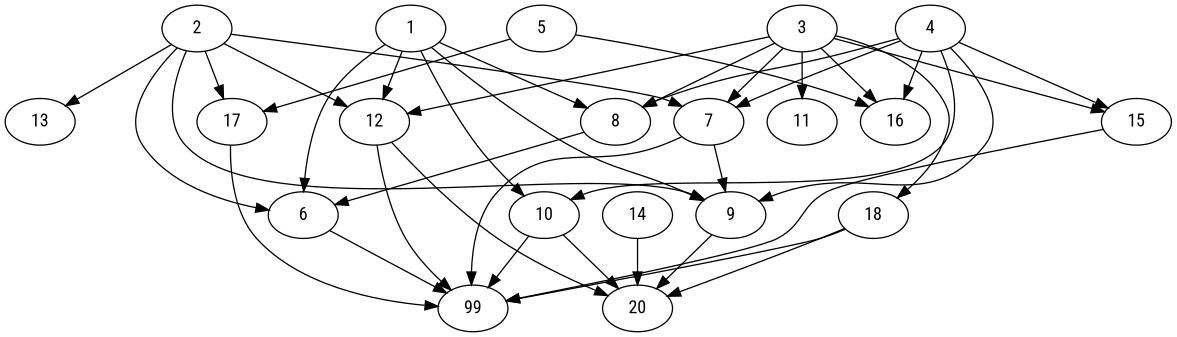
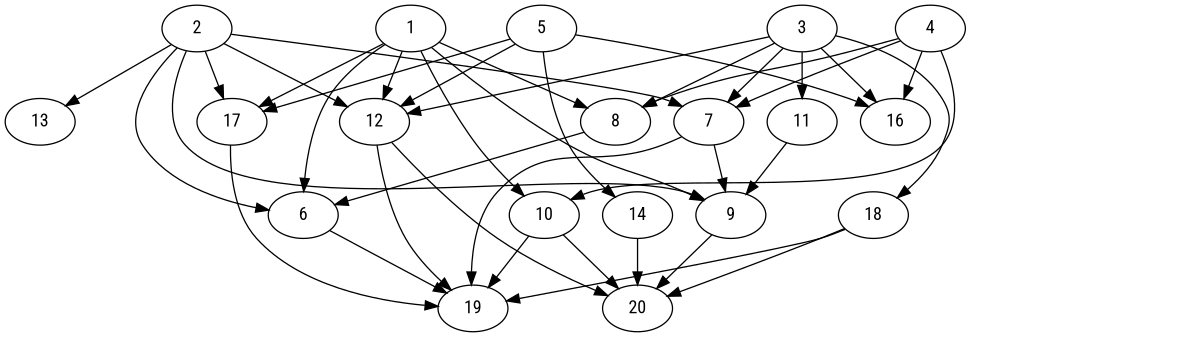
edge "1" -> "17": added
edge "5" -> "12": added
node "15": removed
edge "5" -> "14": added
edge "4" -> "9": now "11" -> "9"
node "99": label "99" -> "19"
